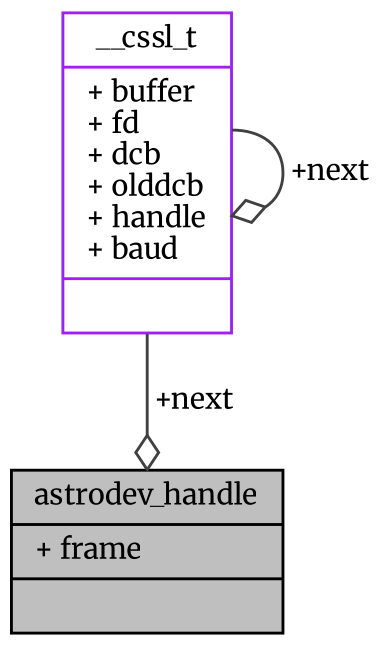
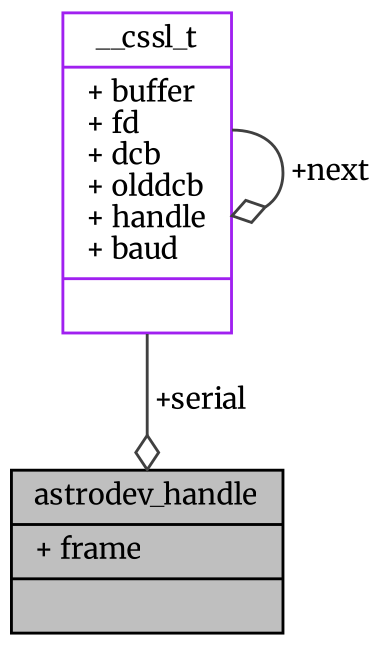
edge "__cssl_t" -> "astrodev_handle": label " +next" -> " +serial"
